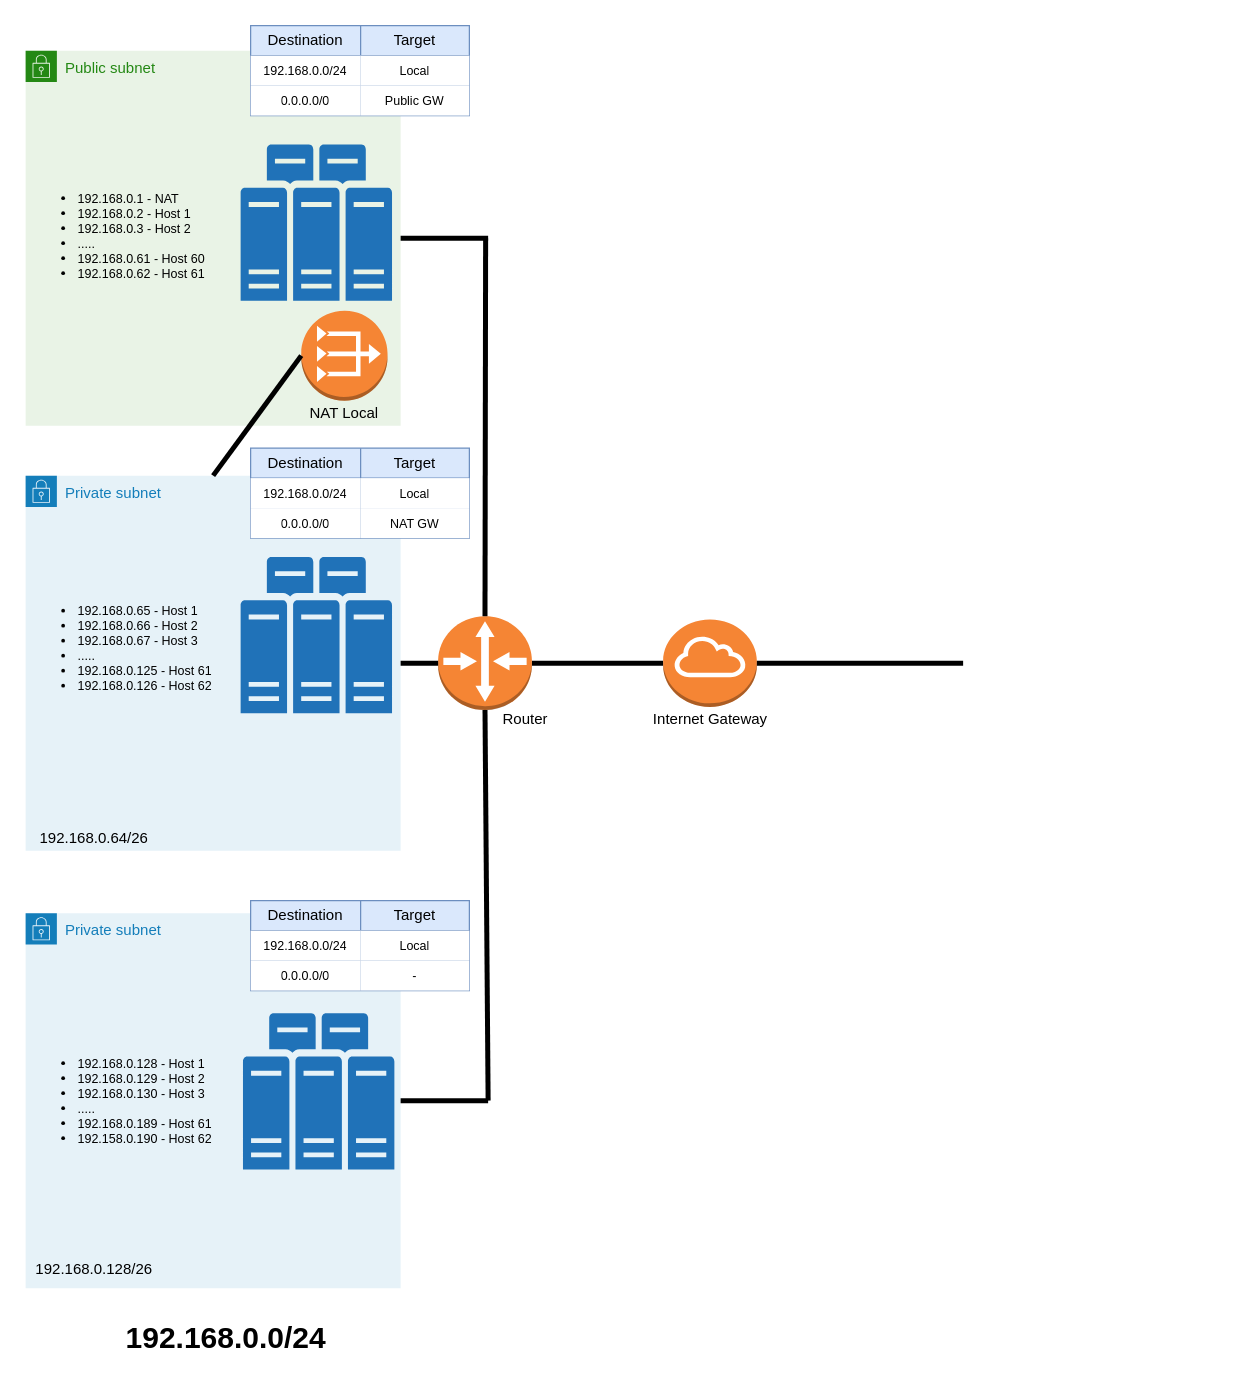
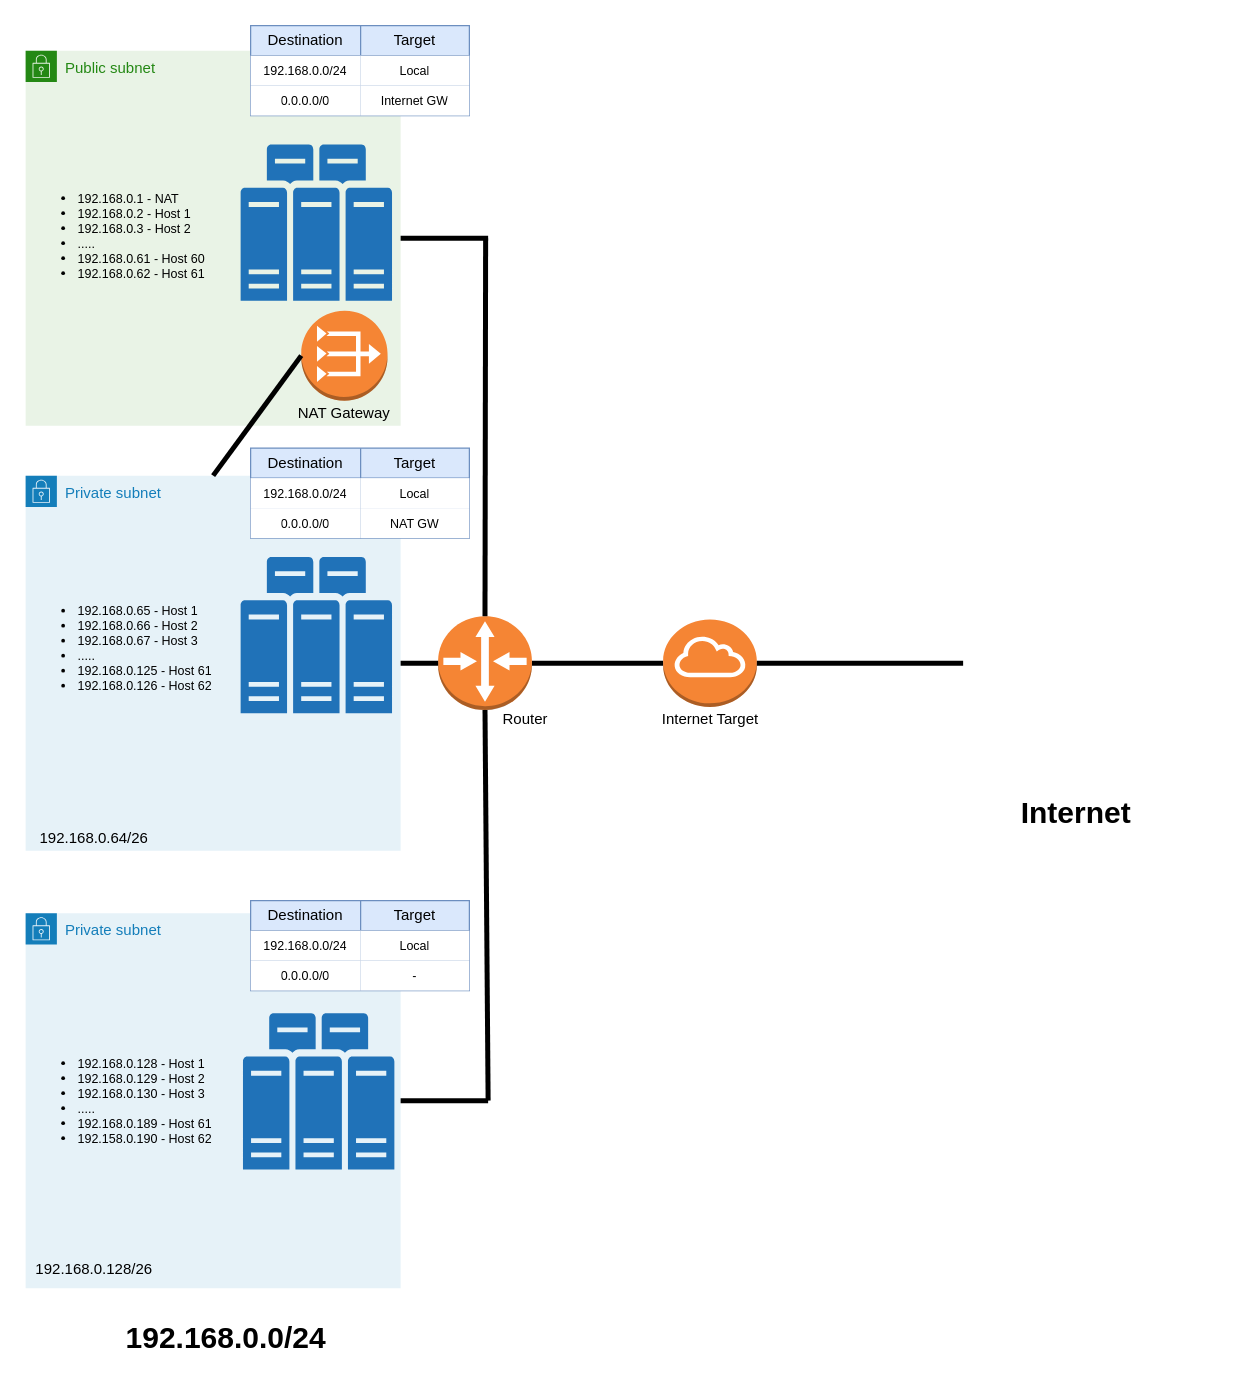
node "Public GW": label "Public GW" -> "Internet GW"
node "NAT Local": label "NAT Local" -> "NAT Gateway"
node "Internet Gateway": label "Internet Gateway" -> "Internet Target"
node "Internet": added
